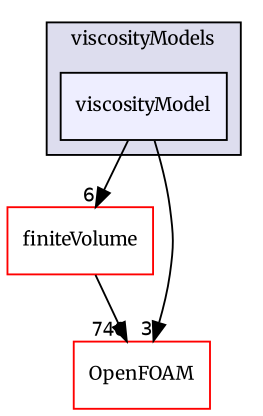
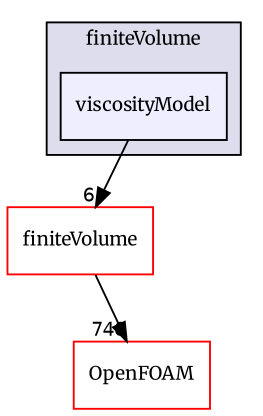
cluster "viscosityModels": label "viscosityModels" -> "finiteVolume"
edge "viscosityModel" -> "OpenFOAM": removed
